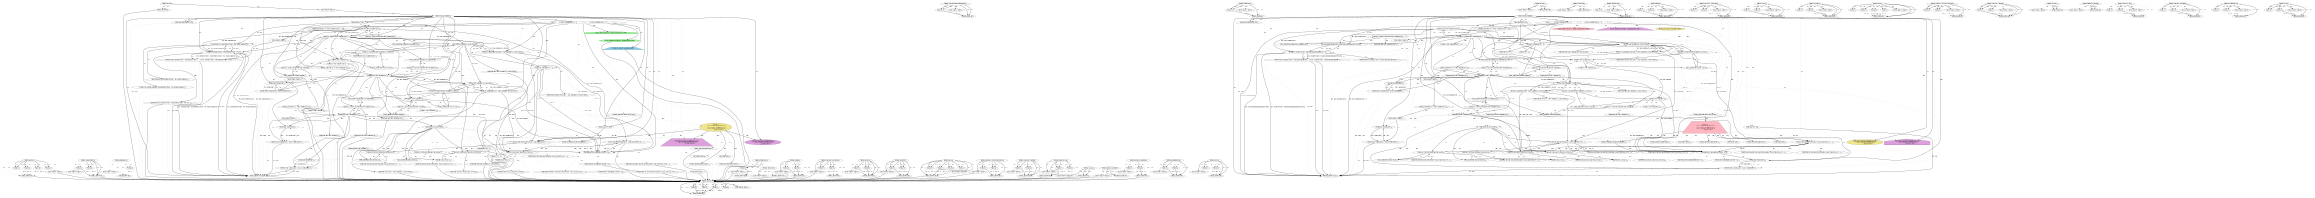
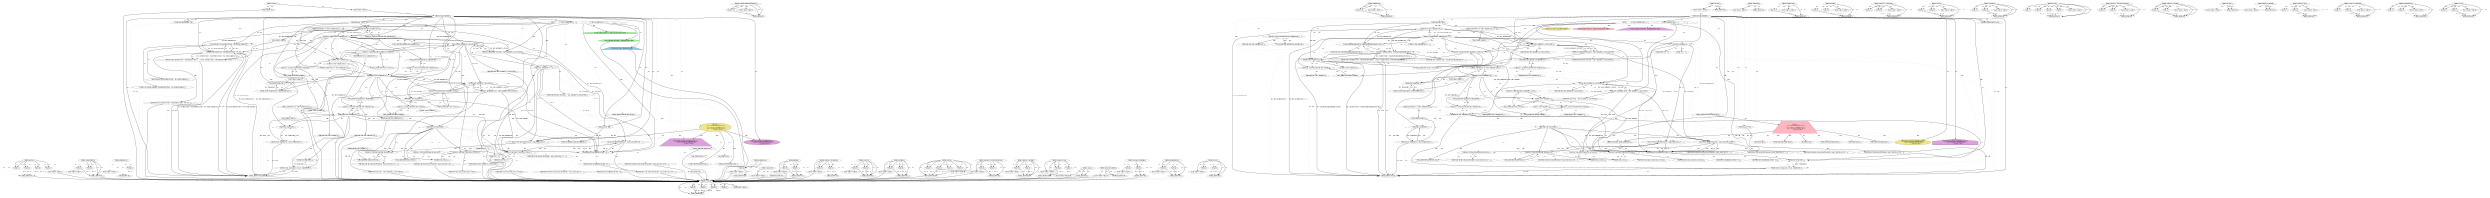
node "(IDENTIFIER,exec,createNotEnoughArgumentsError(exec))": added
